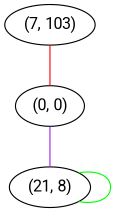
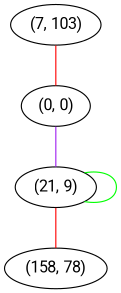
node "(21, 8)": label "(21, 8)" -> "(21, 9)"
node "(158, 78)": added
